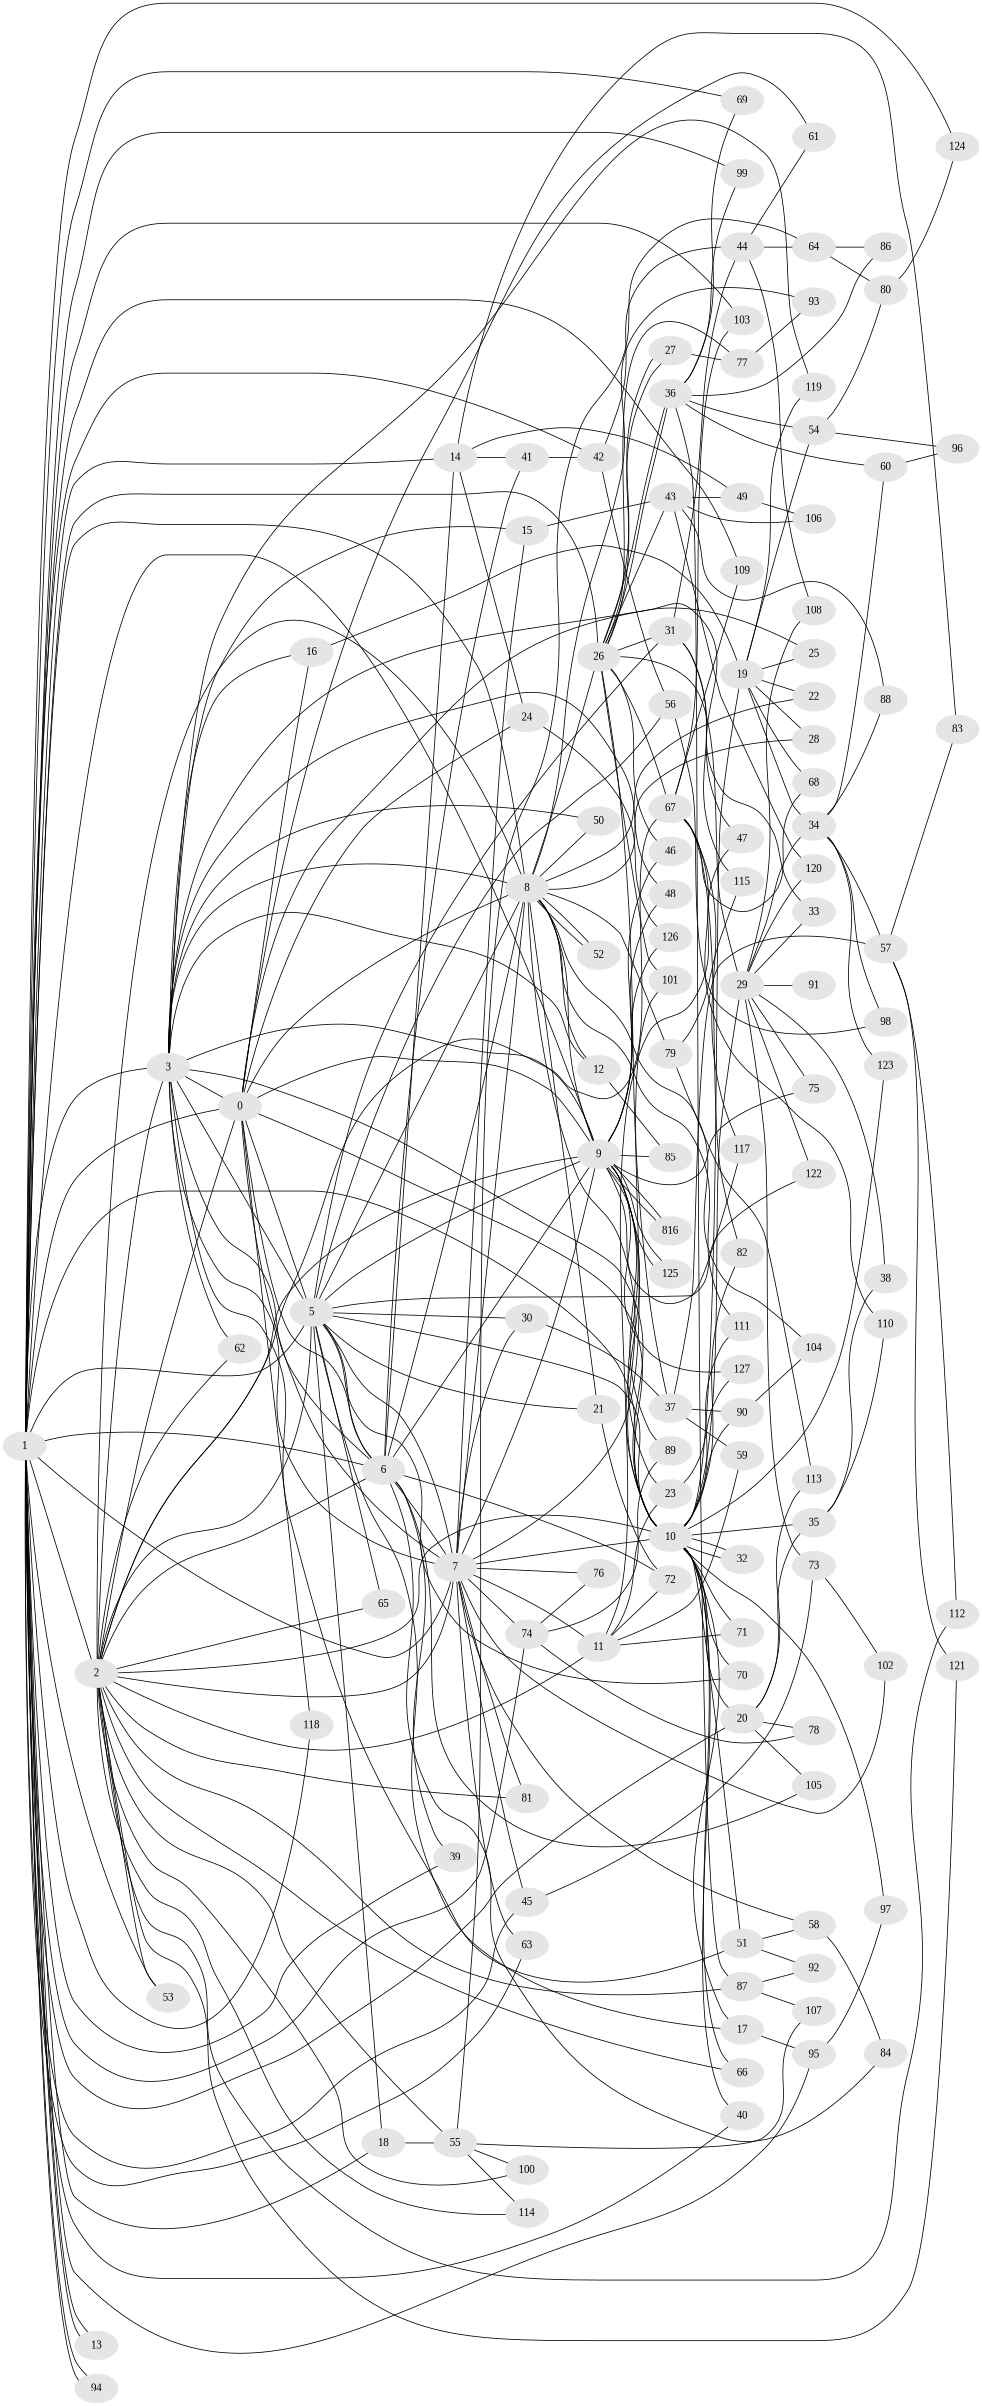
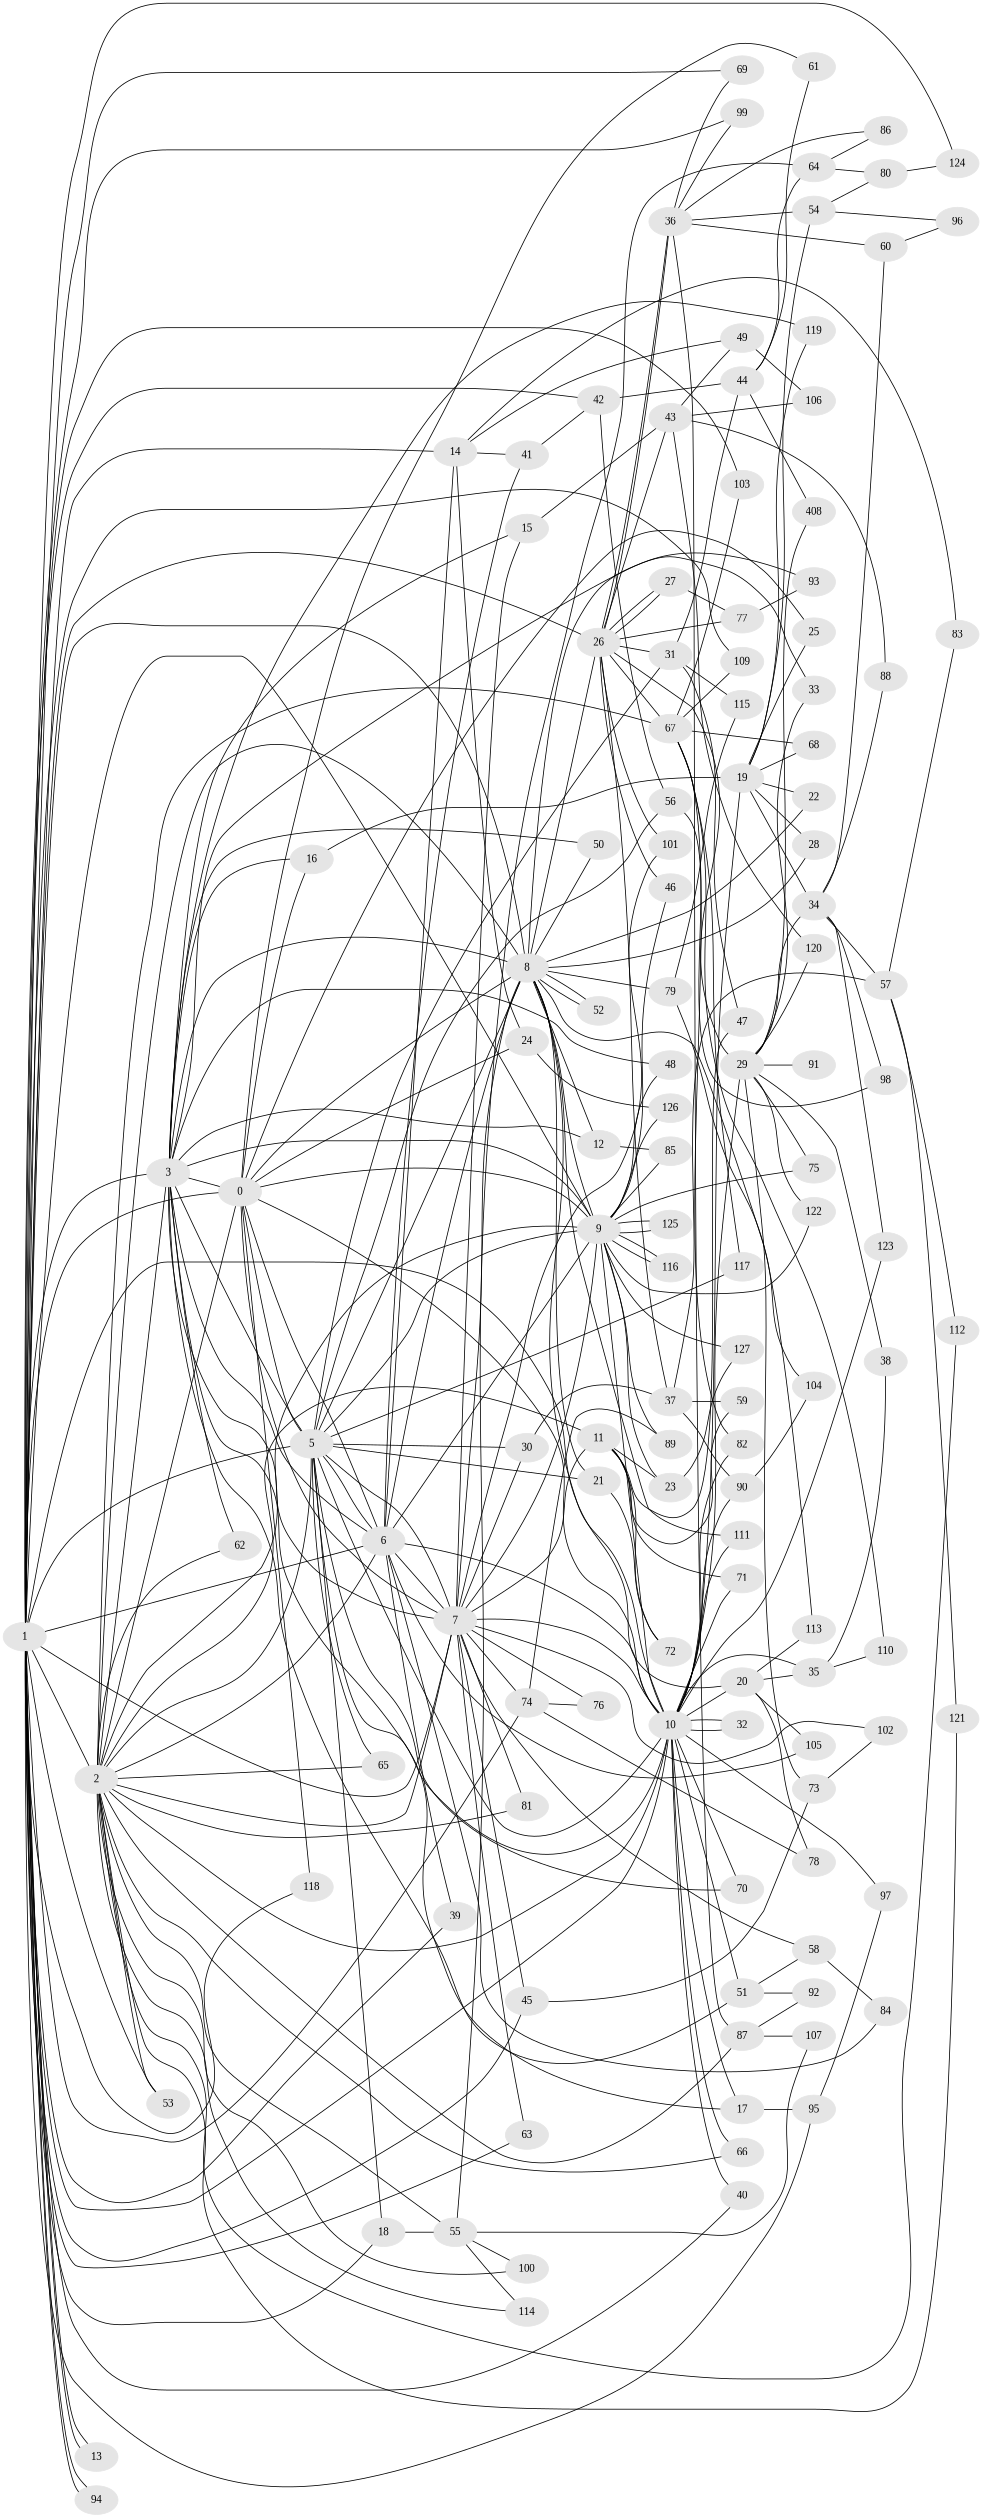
node "108": label "108" -> "408"
node "816": label "816" -> "116"
edge "6" -- "72": now "6" -- "10"
